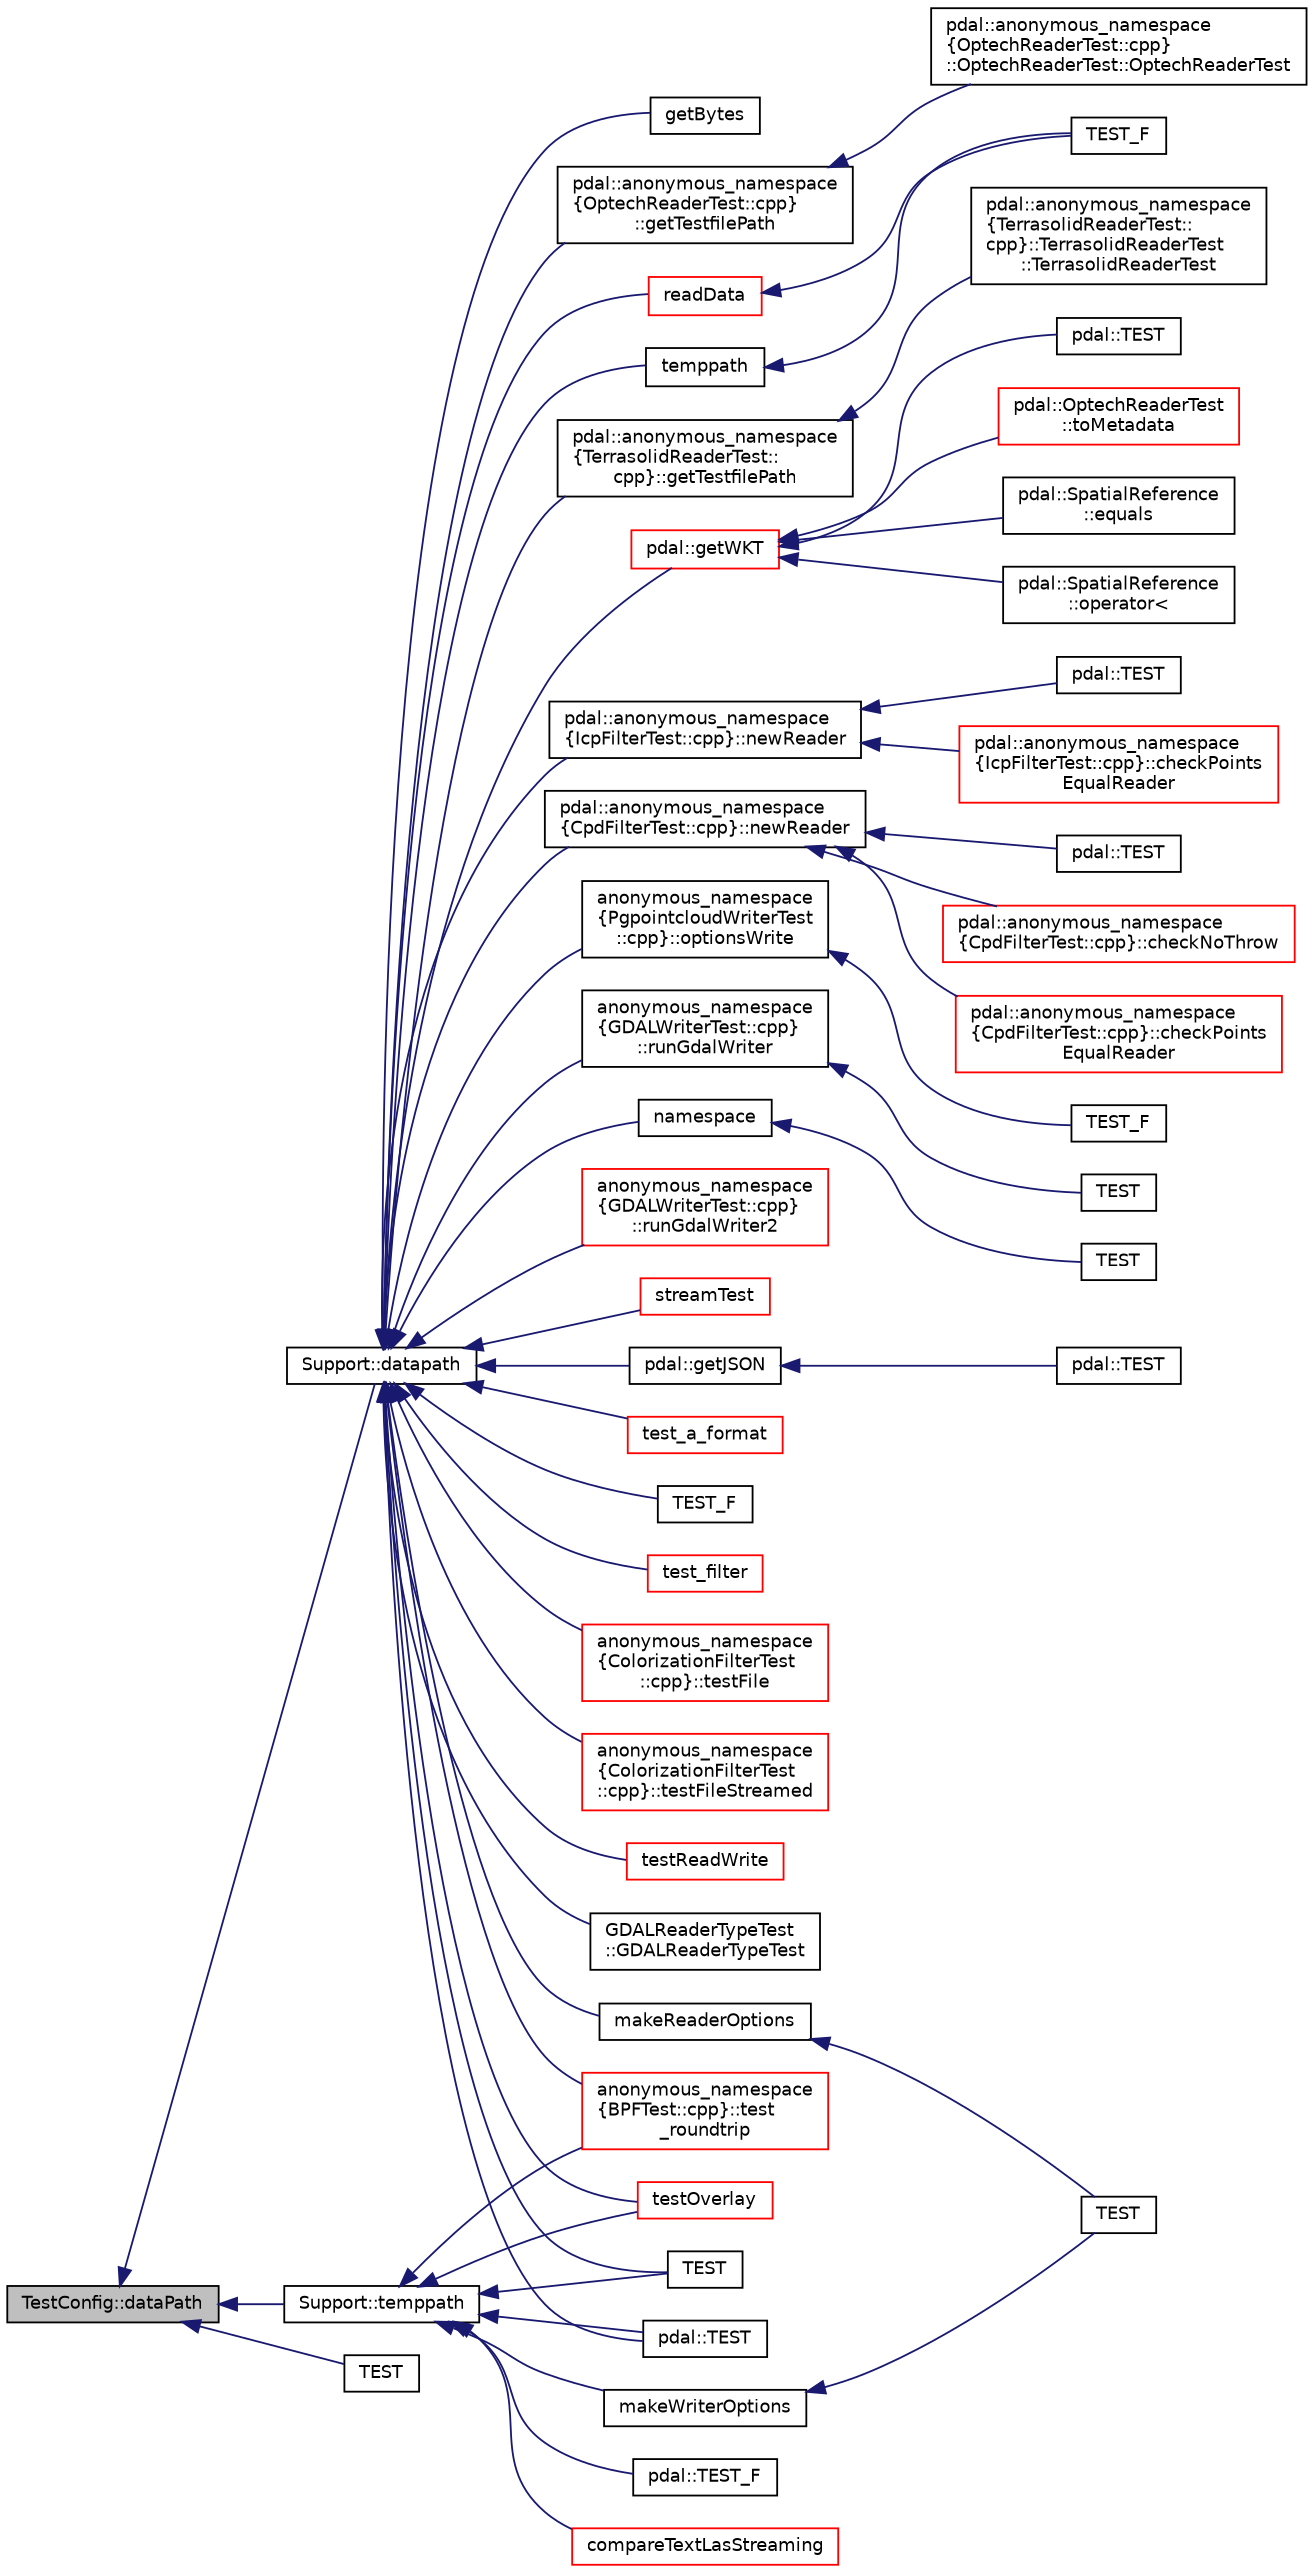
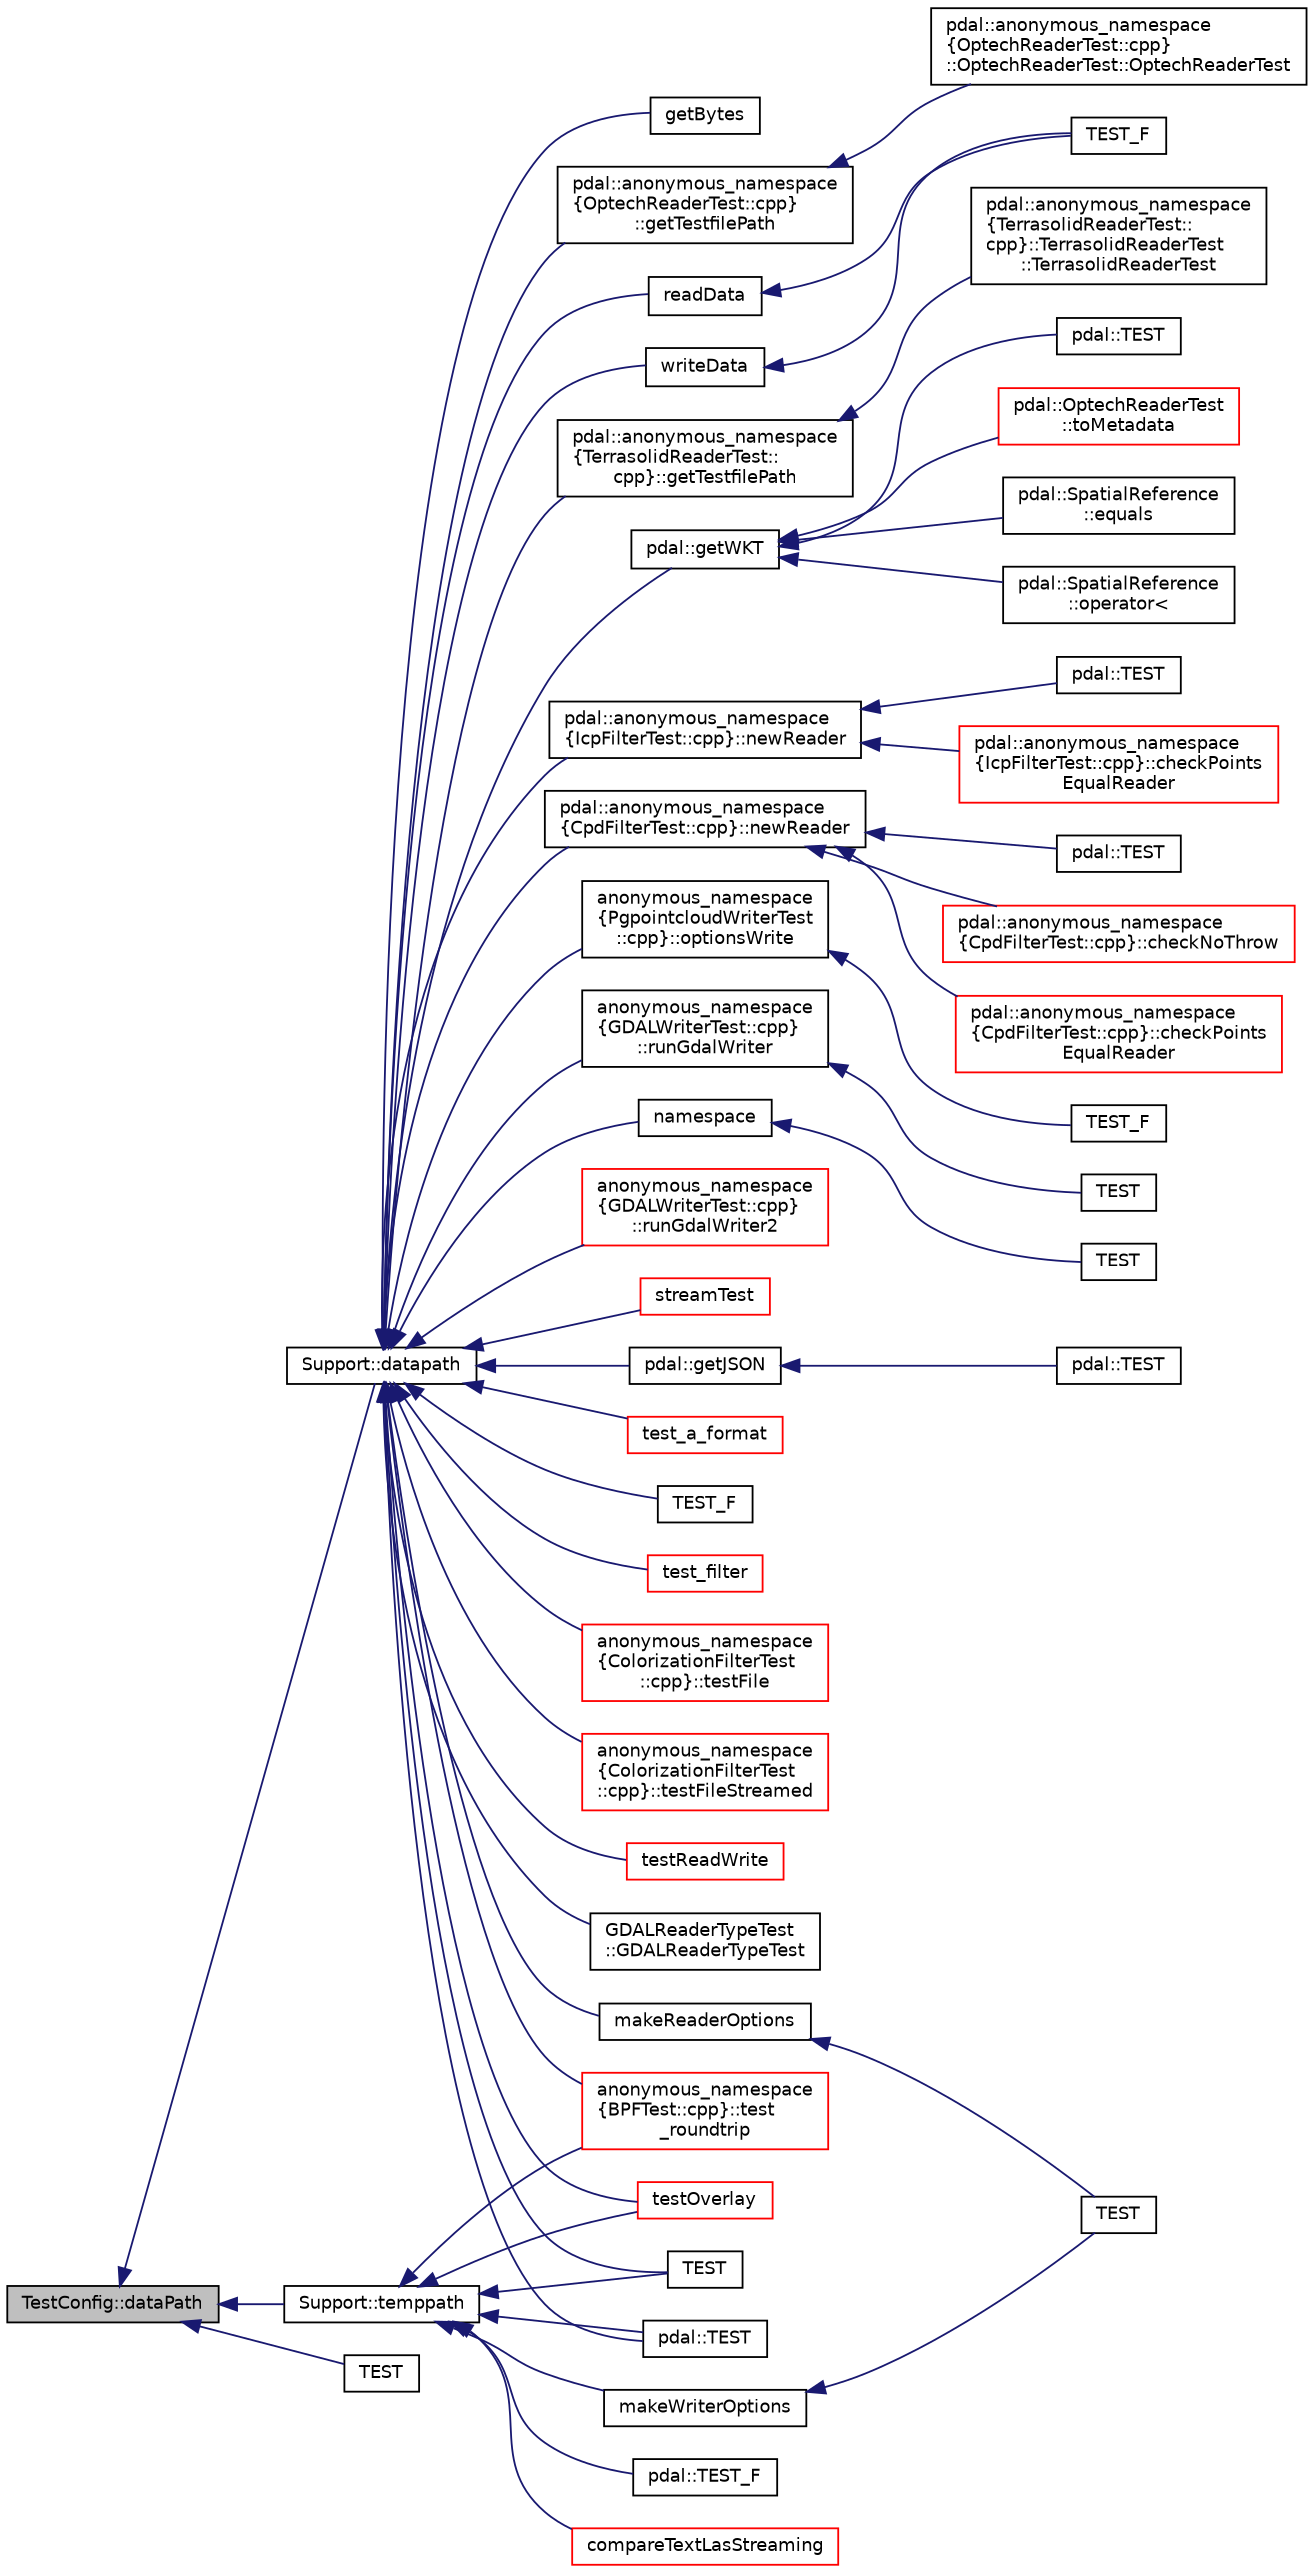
node "readData": color red -> black
node "temppath": label "temppath" -> "writeData"
node "pdal::getWKT": color red -> black
